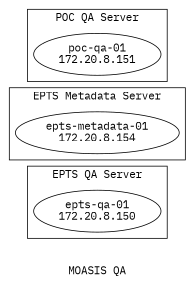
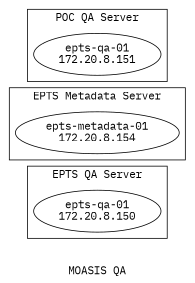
node "poc-qa-01 172.20.8.151": label "poc-qa-01 172.20.8.151" -> "epts-qa-01 172.20.8.151"
